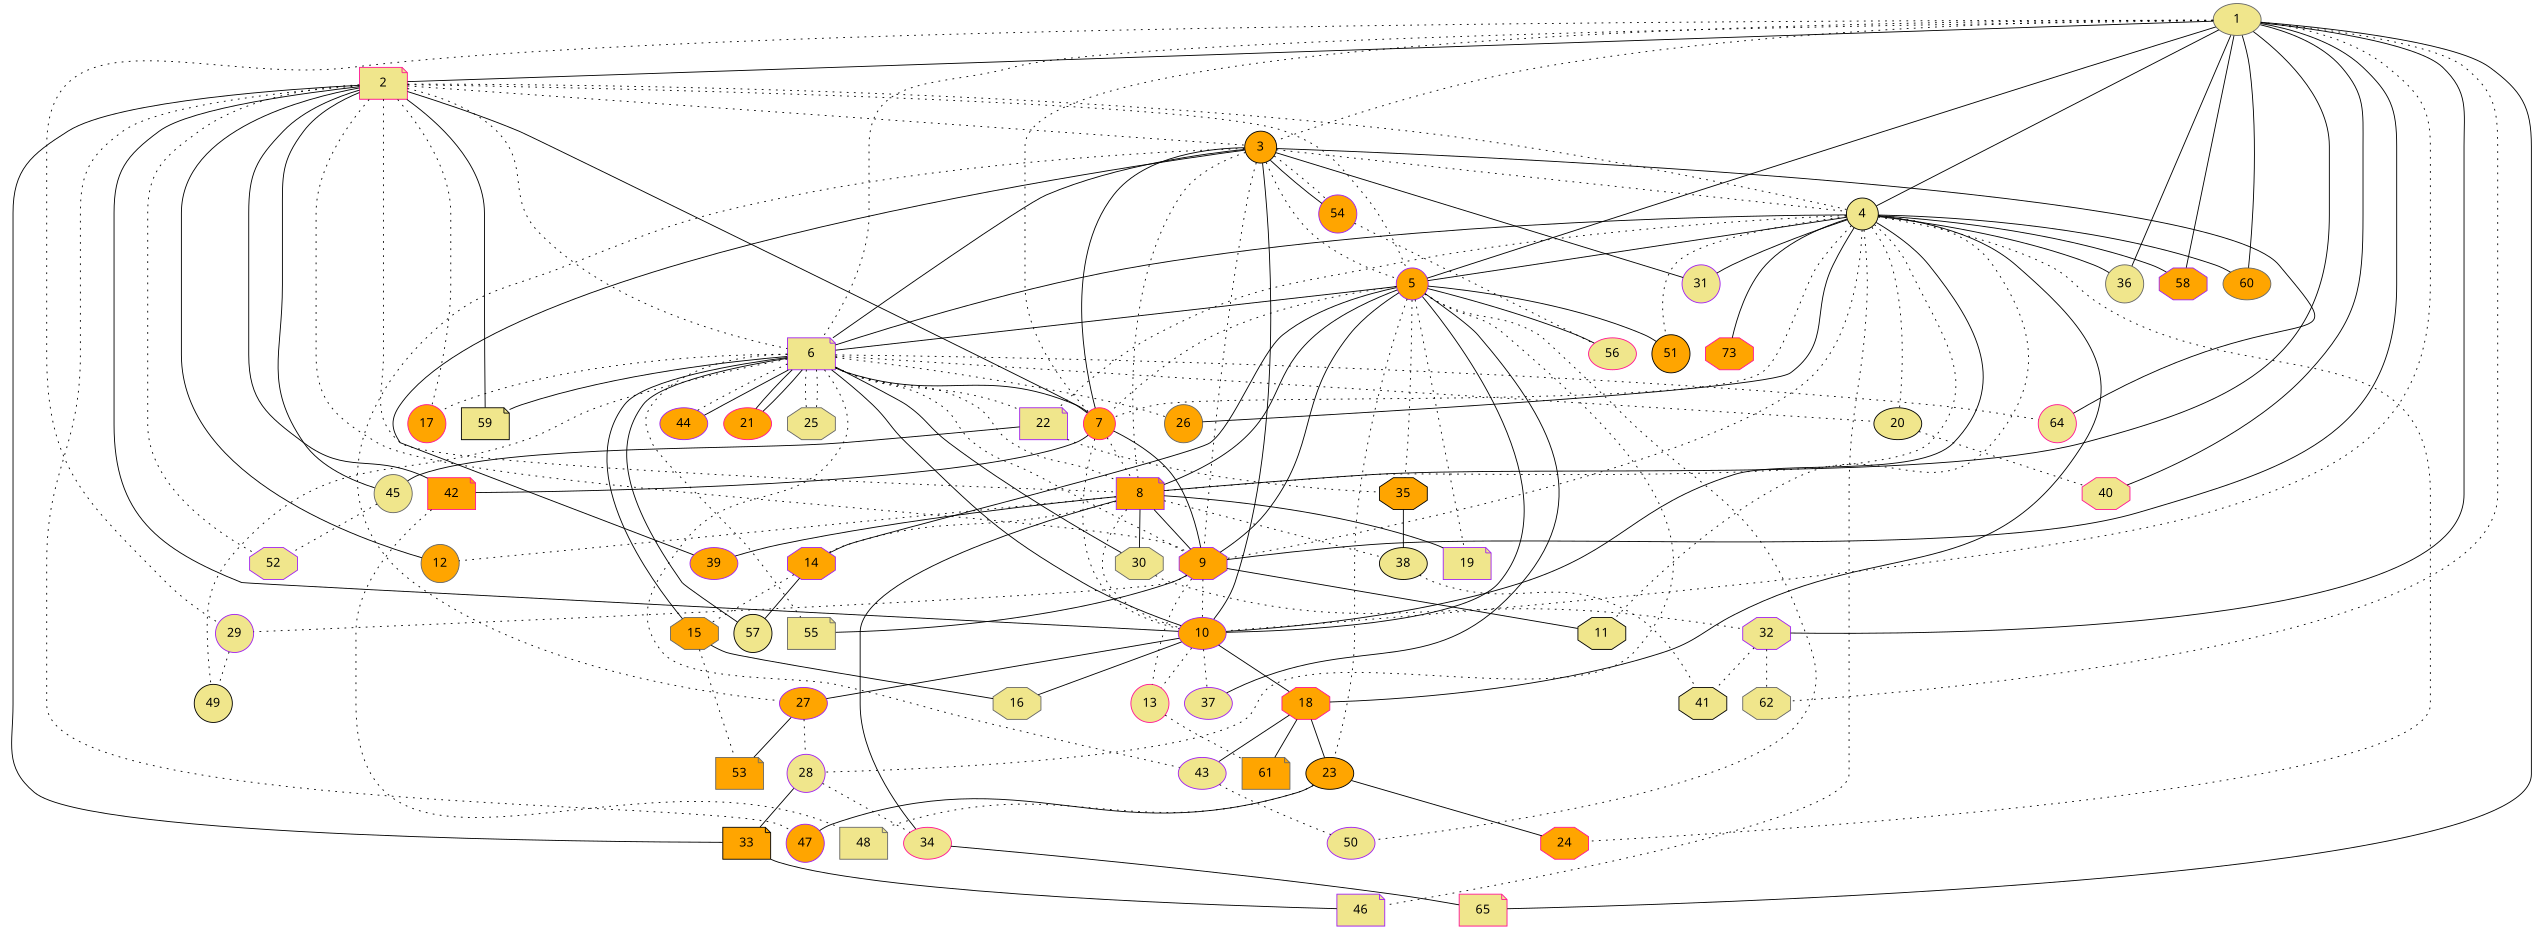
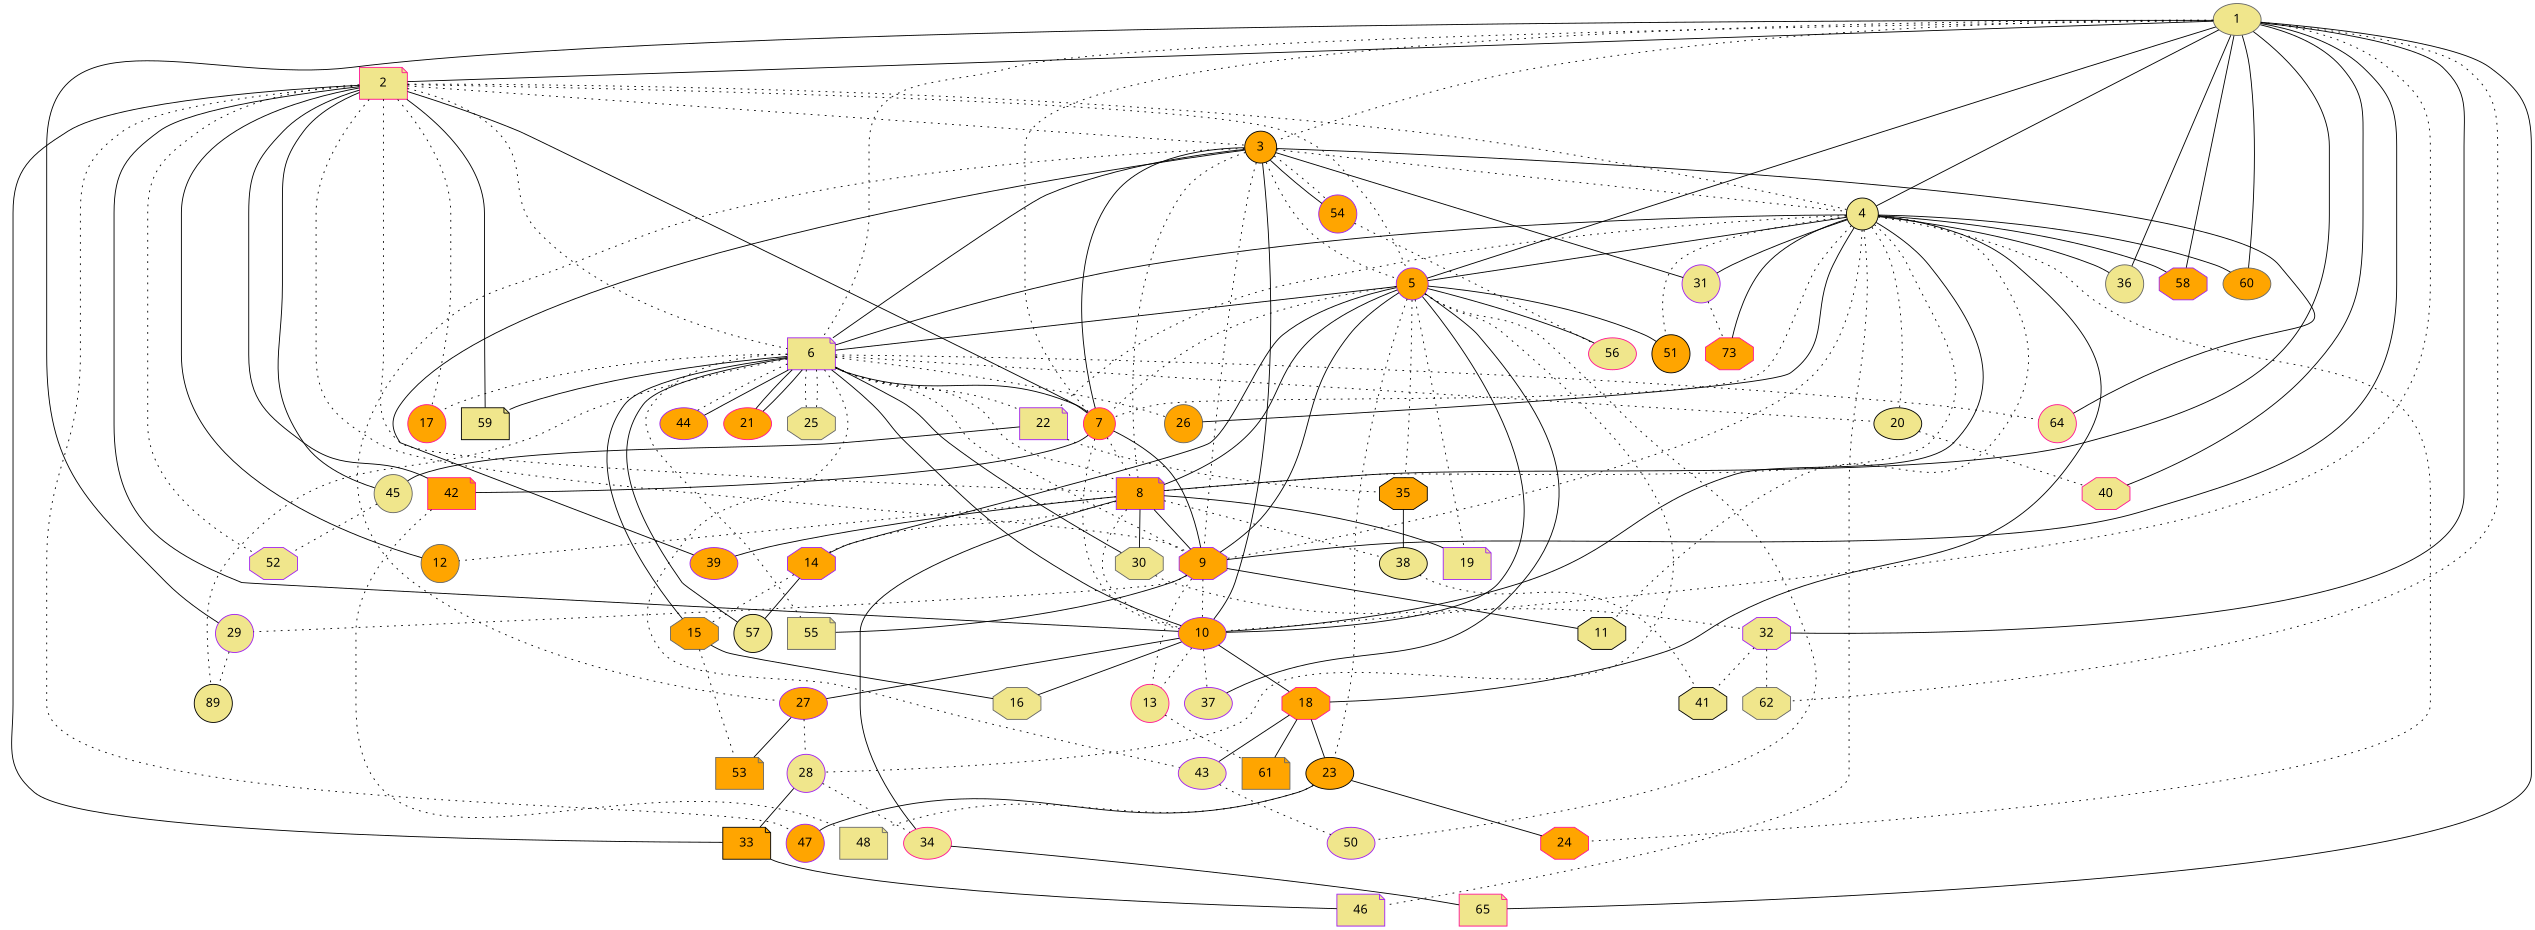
edge "1" -- "29": style dotted -> solid
edge "31" -- "73": added
node "49": label "49" -> "89"
